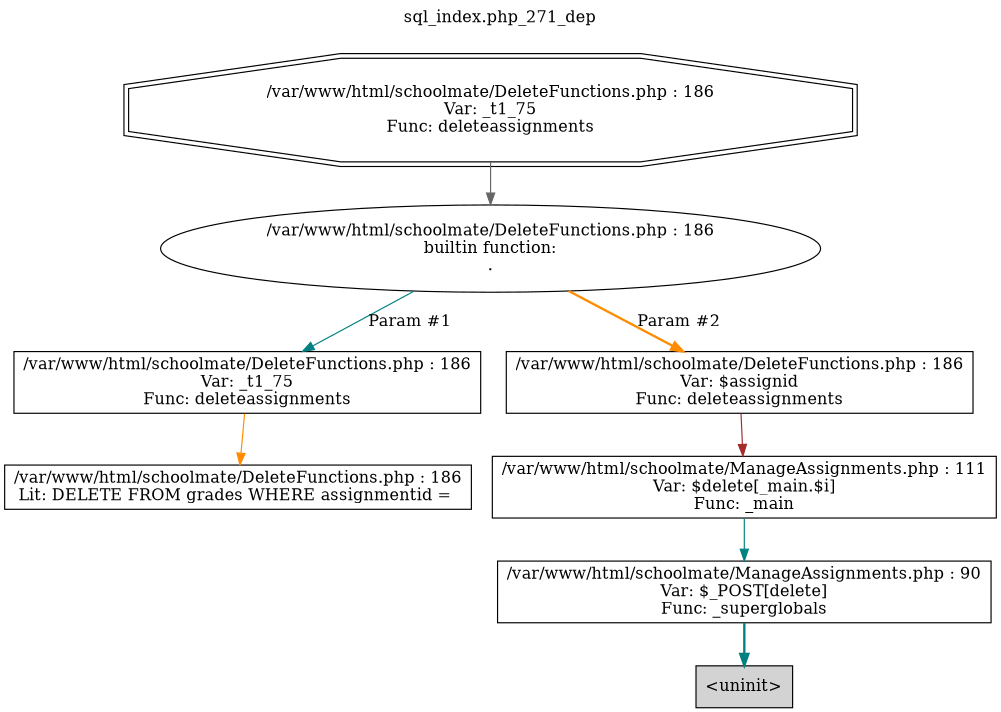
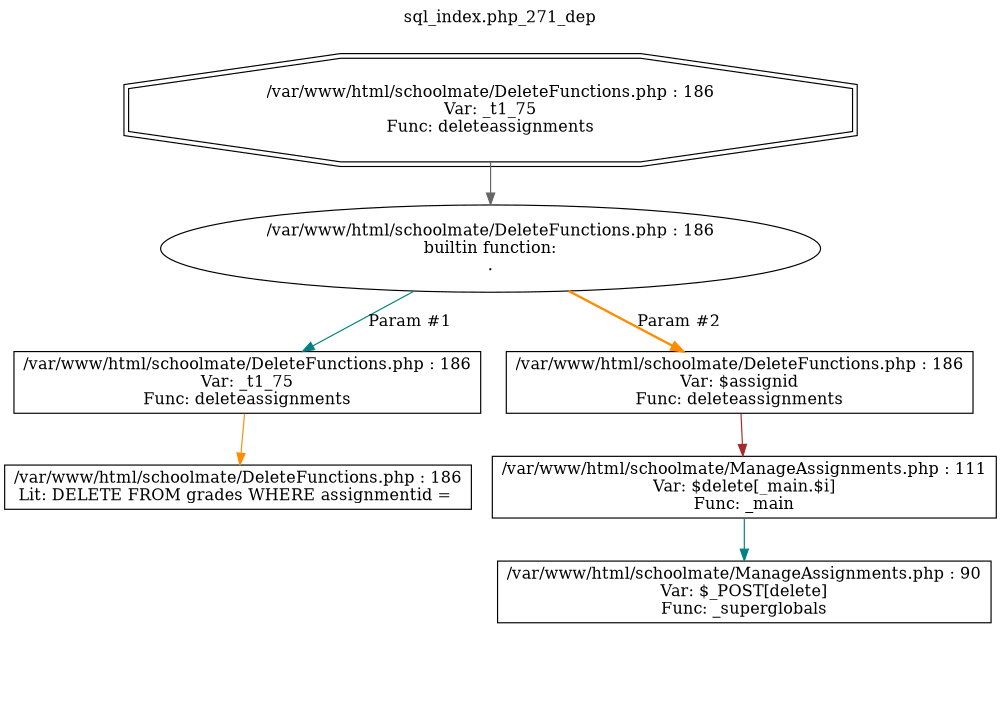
node "<uninit>": removed
